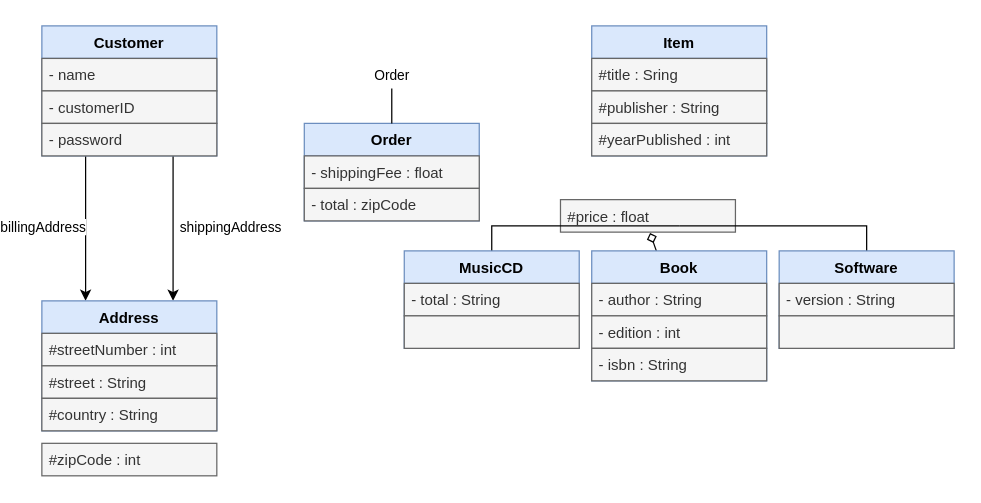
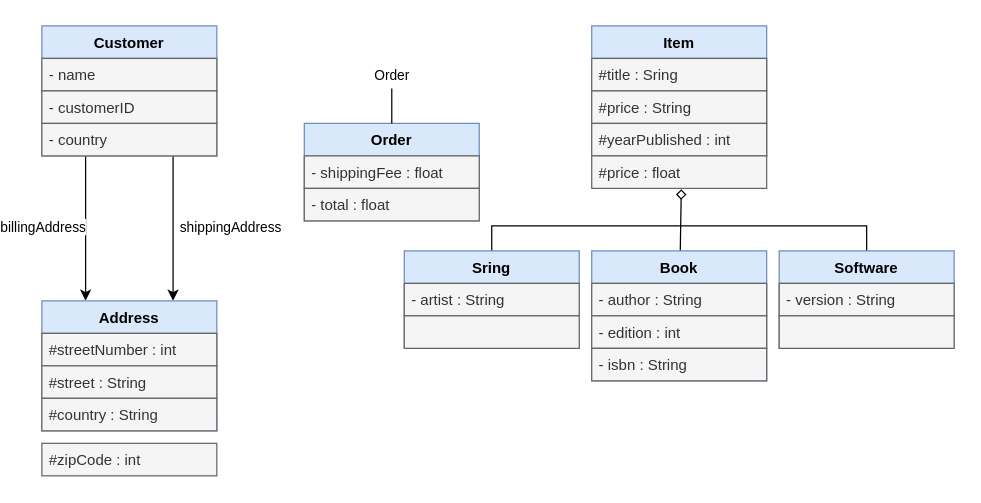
node "#publisher : String": label "#publisher : String" -> "#price : String"
node "- password": label "- password" -> "- country"
node "- total : zipCode": label "- total : zipCode" -> "- total : float"
node "#price : float": moved (648, 216) -> (679, 172)
node "MusicCD": label "MusicCD" -> "Sring"
node "- total : String": label "- total : String" -> "- artist : String"
